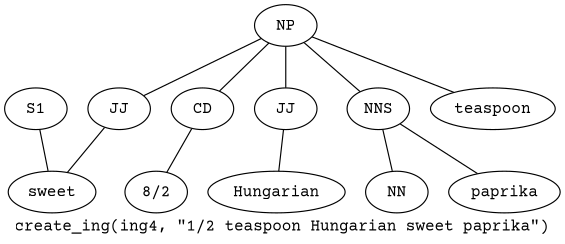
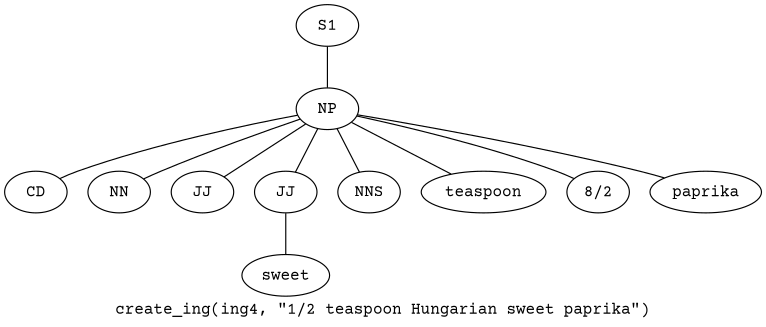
edge "NNS" -- "paprika": now "NP" -- "paprika"
edge "S1" -- "sweet": now "S1" -- "NP"
edge "CD" -- "8/2": now "NP" -- "8/2"
edge "NNS" -- "NN": now "NP" -- "NN"
node "Hungarian": removed
